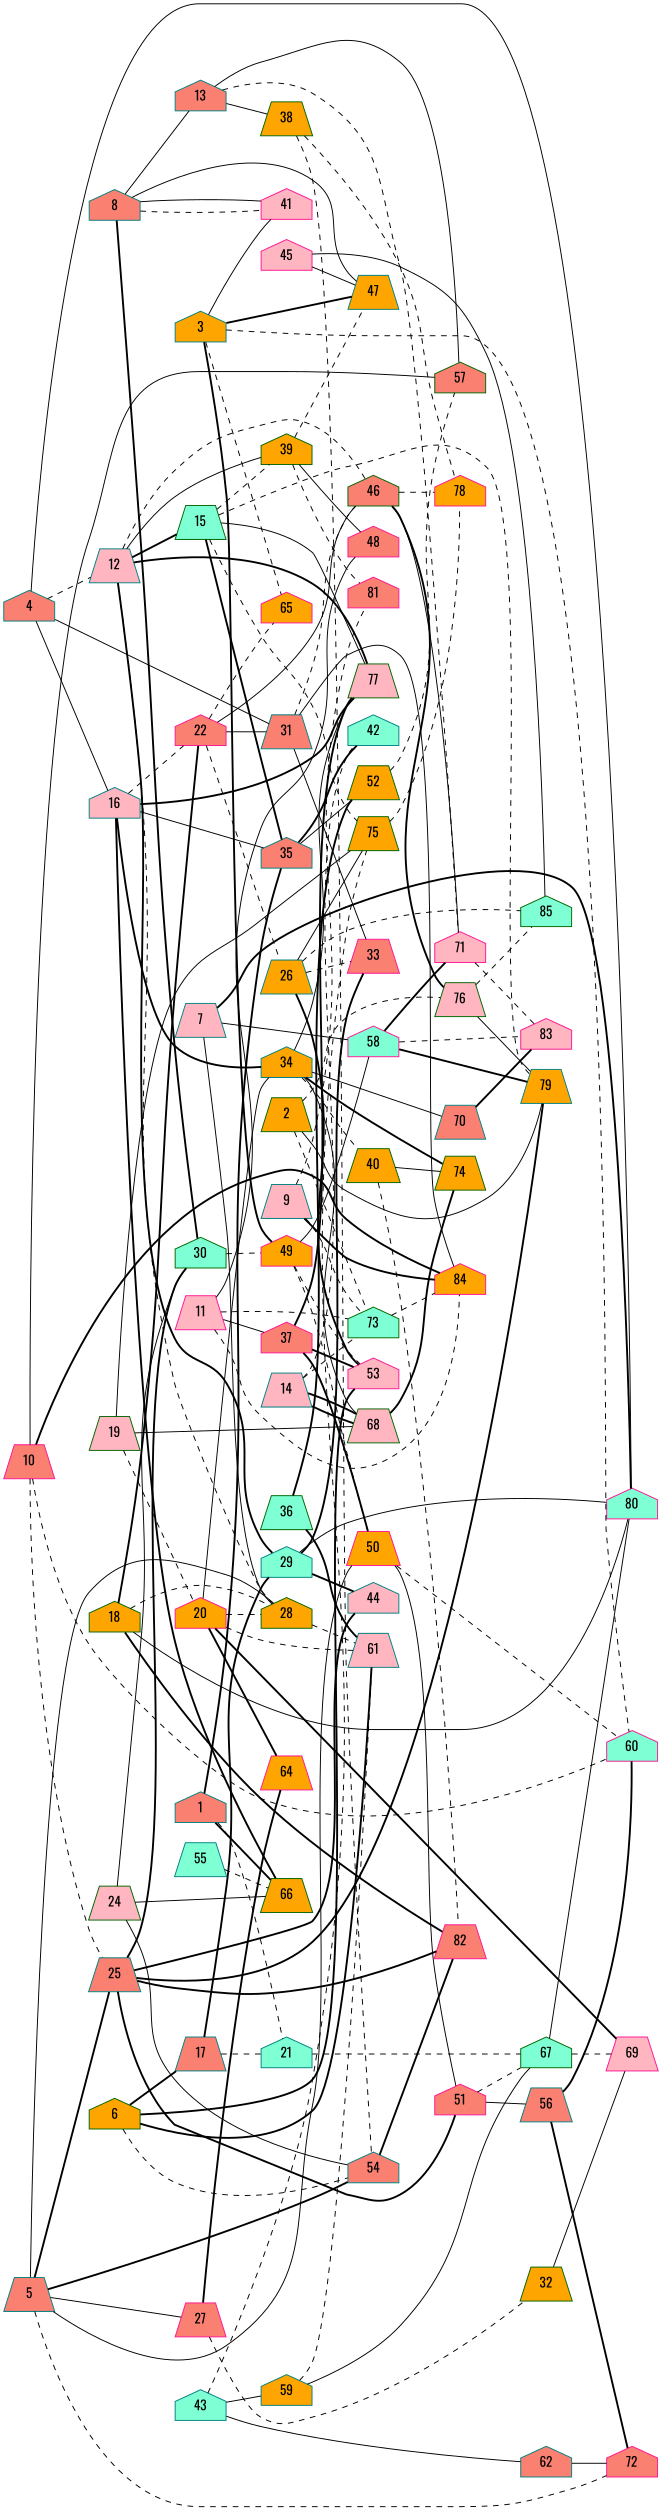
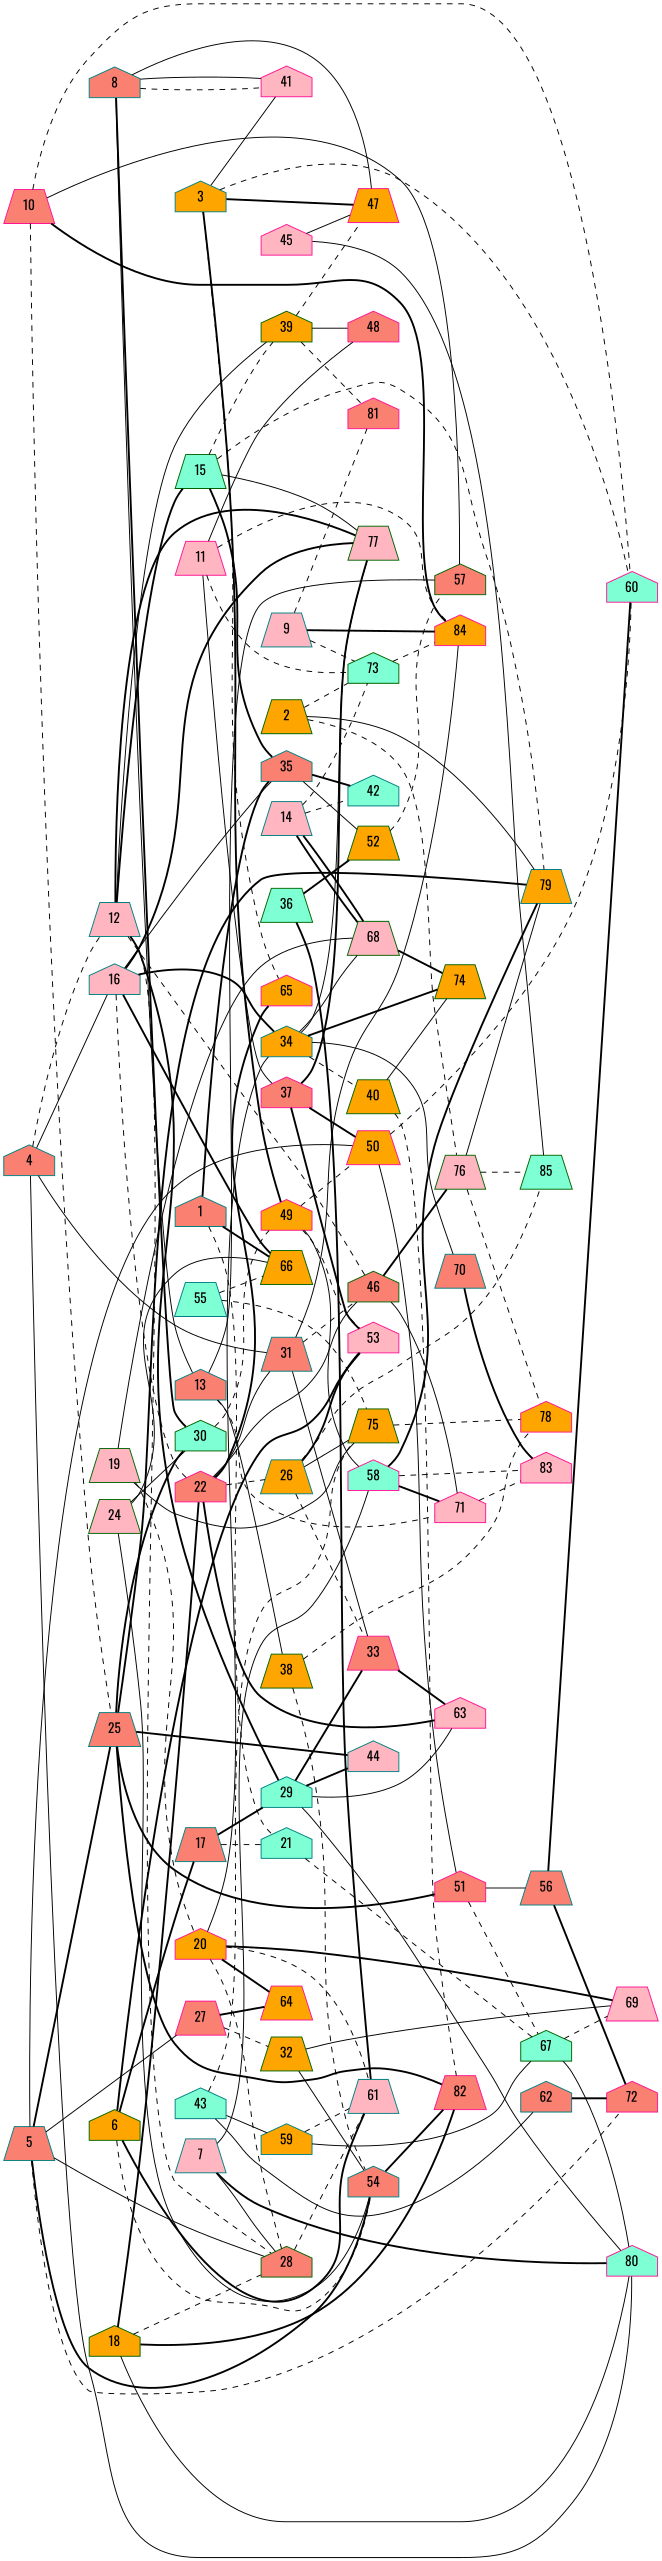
node "47": color teal -> deeppink
edge "46" -- "78": now "76" -- "78"
edge "65" -- "22": style dashed -> bold
edge "15" -- "75": now "55" -- "75"
node "85": shape house -> trapezium
node "28": fillcolor orange -> salmon
node "63": added
edge "32" -- "54": added
edge "62" -- "72": style solid -> bold
